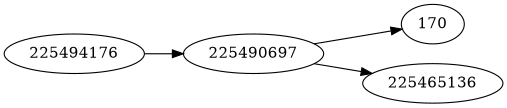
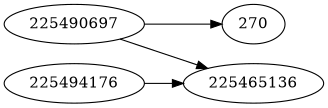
node "170": label "170" -> "270"
edge "225494176" -> "225490697": now "225494176" -> "225465136"
